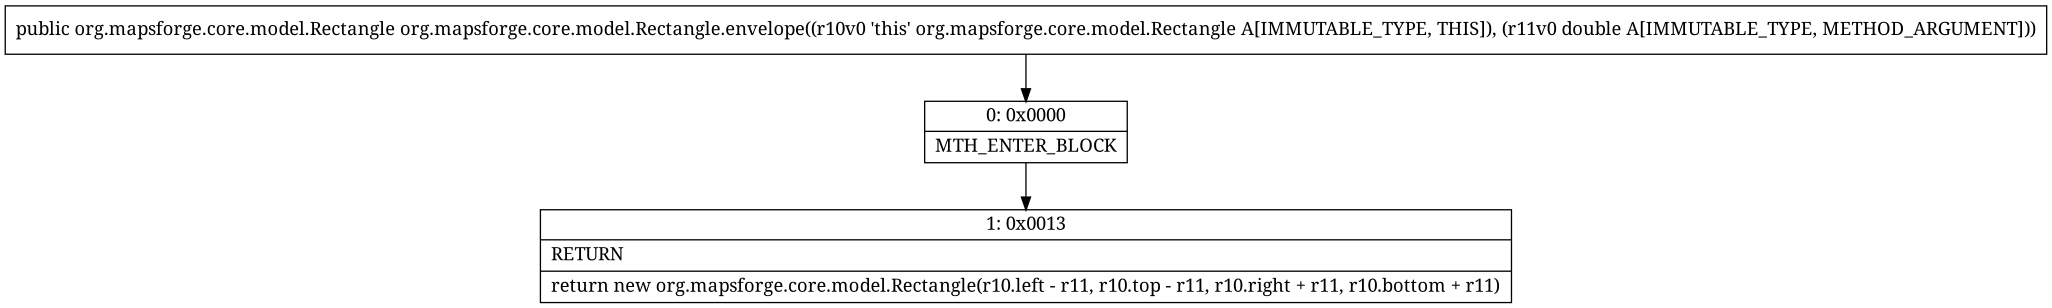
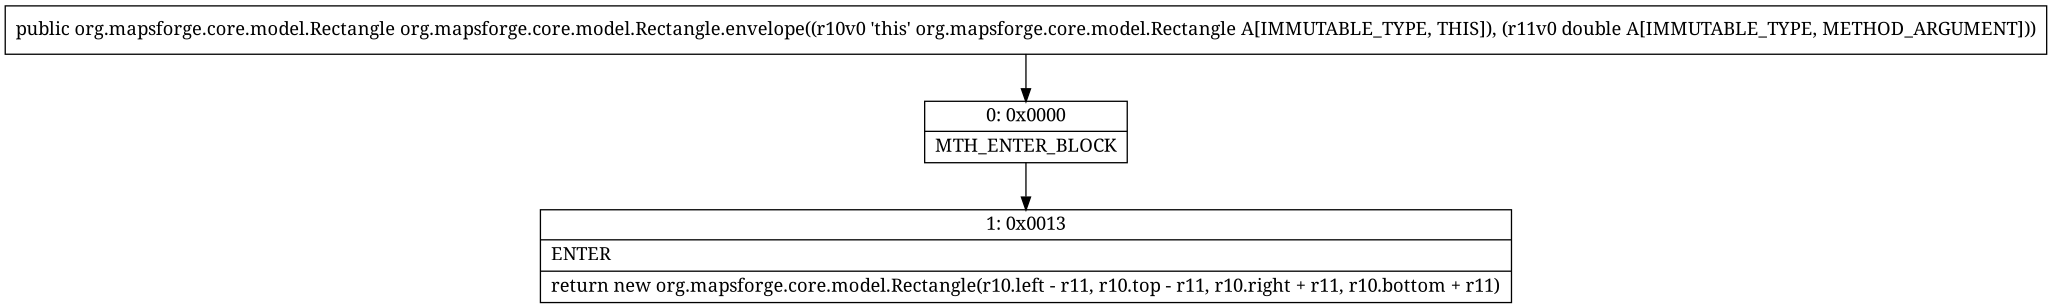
node "1: 0x0013": text "RETURN" -> "ENTER"
